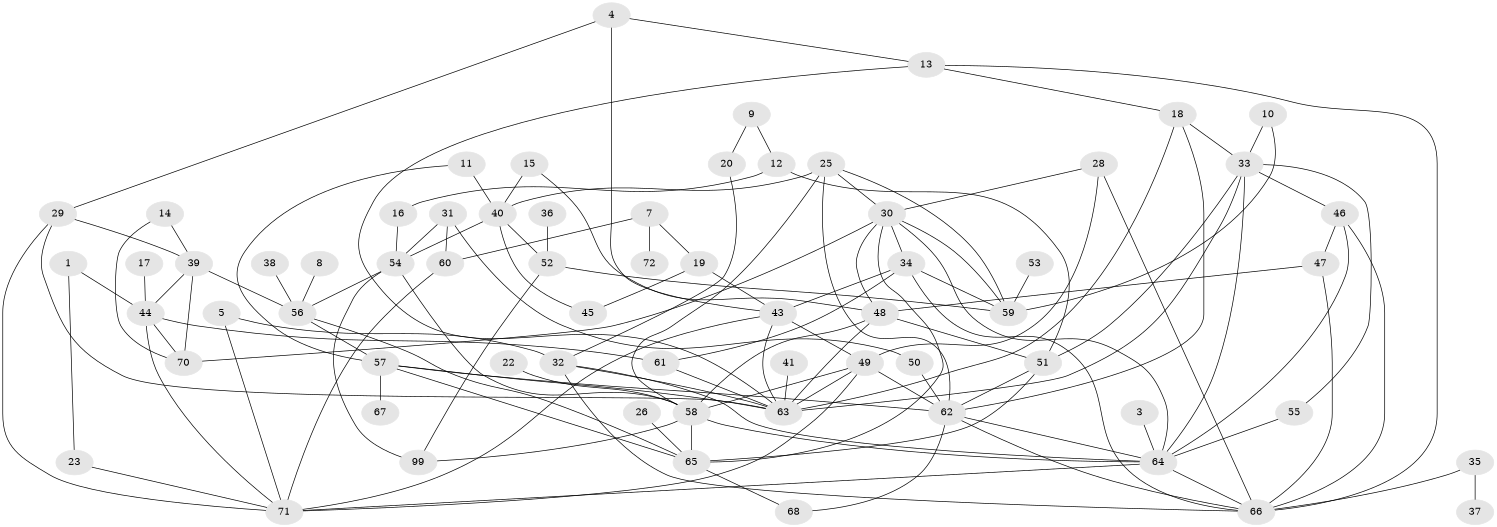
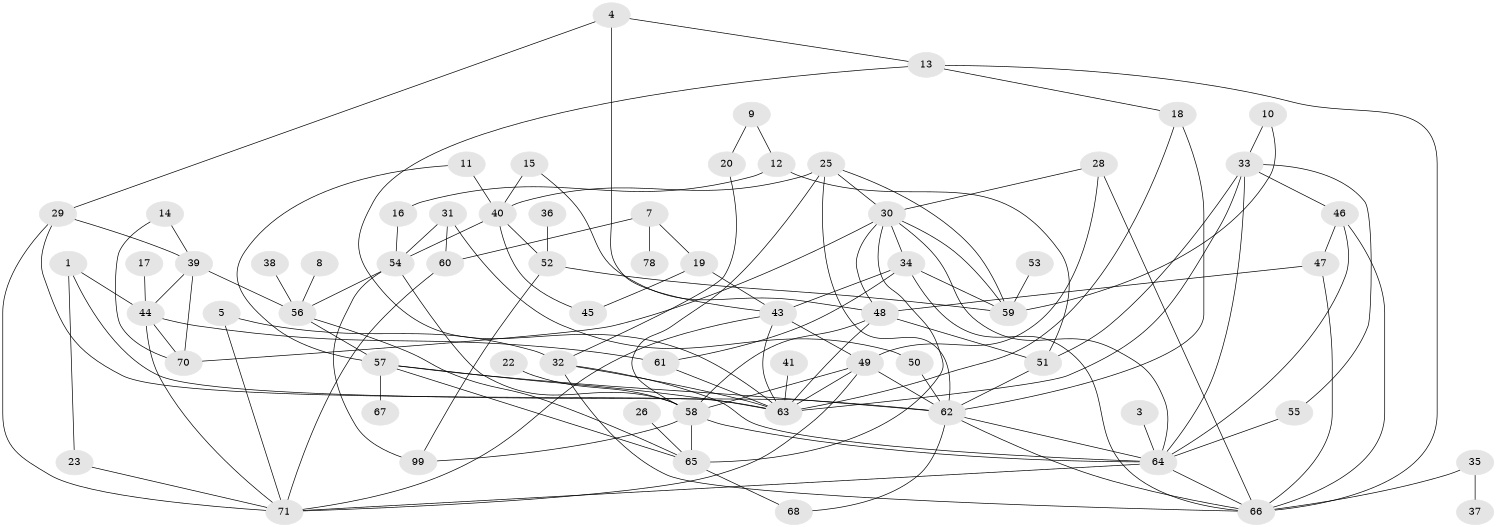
edge "18" -- "33": removed
node "72": label "72" -> "78"
edge "1" -- "62": added
edge "51" -- "65": removed
